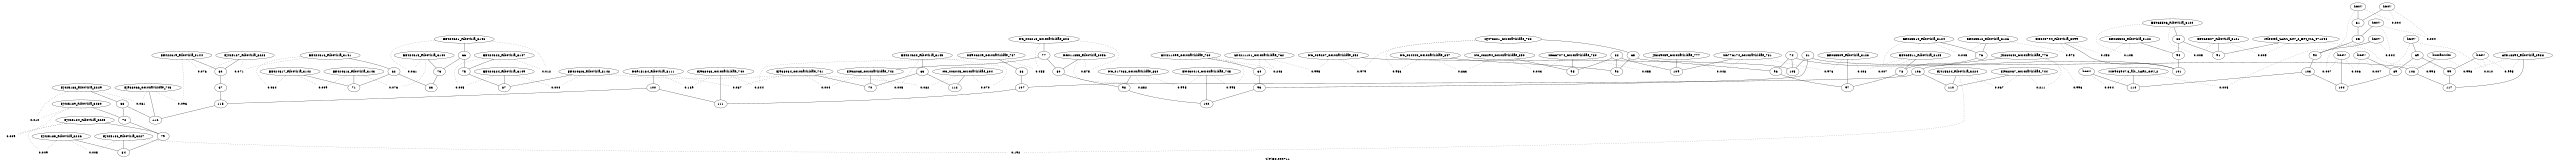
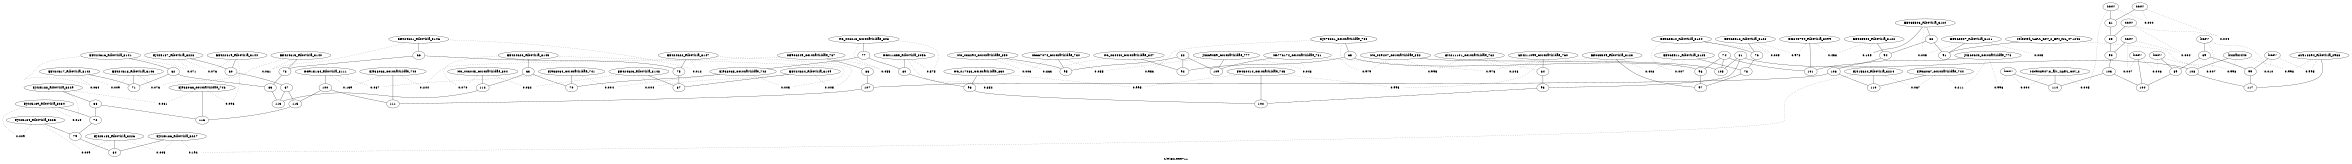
edge "EF065506_Riboviria_3120" -- "0.105": style dotted -> solid
node "113": added
